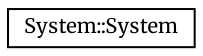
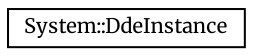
node "System::System": label "System::System" -> "System::DdeInstance"
